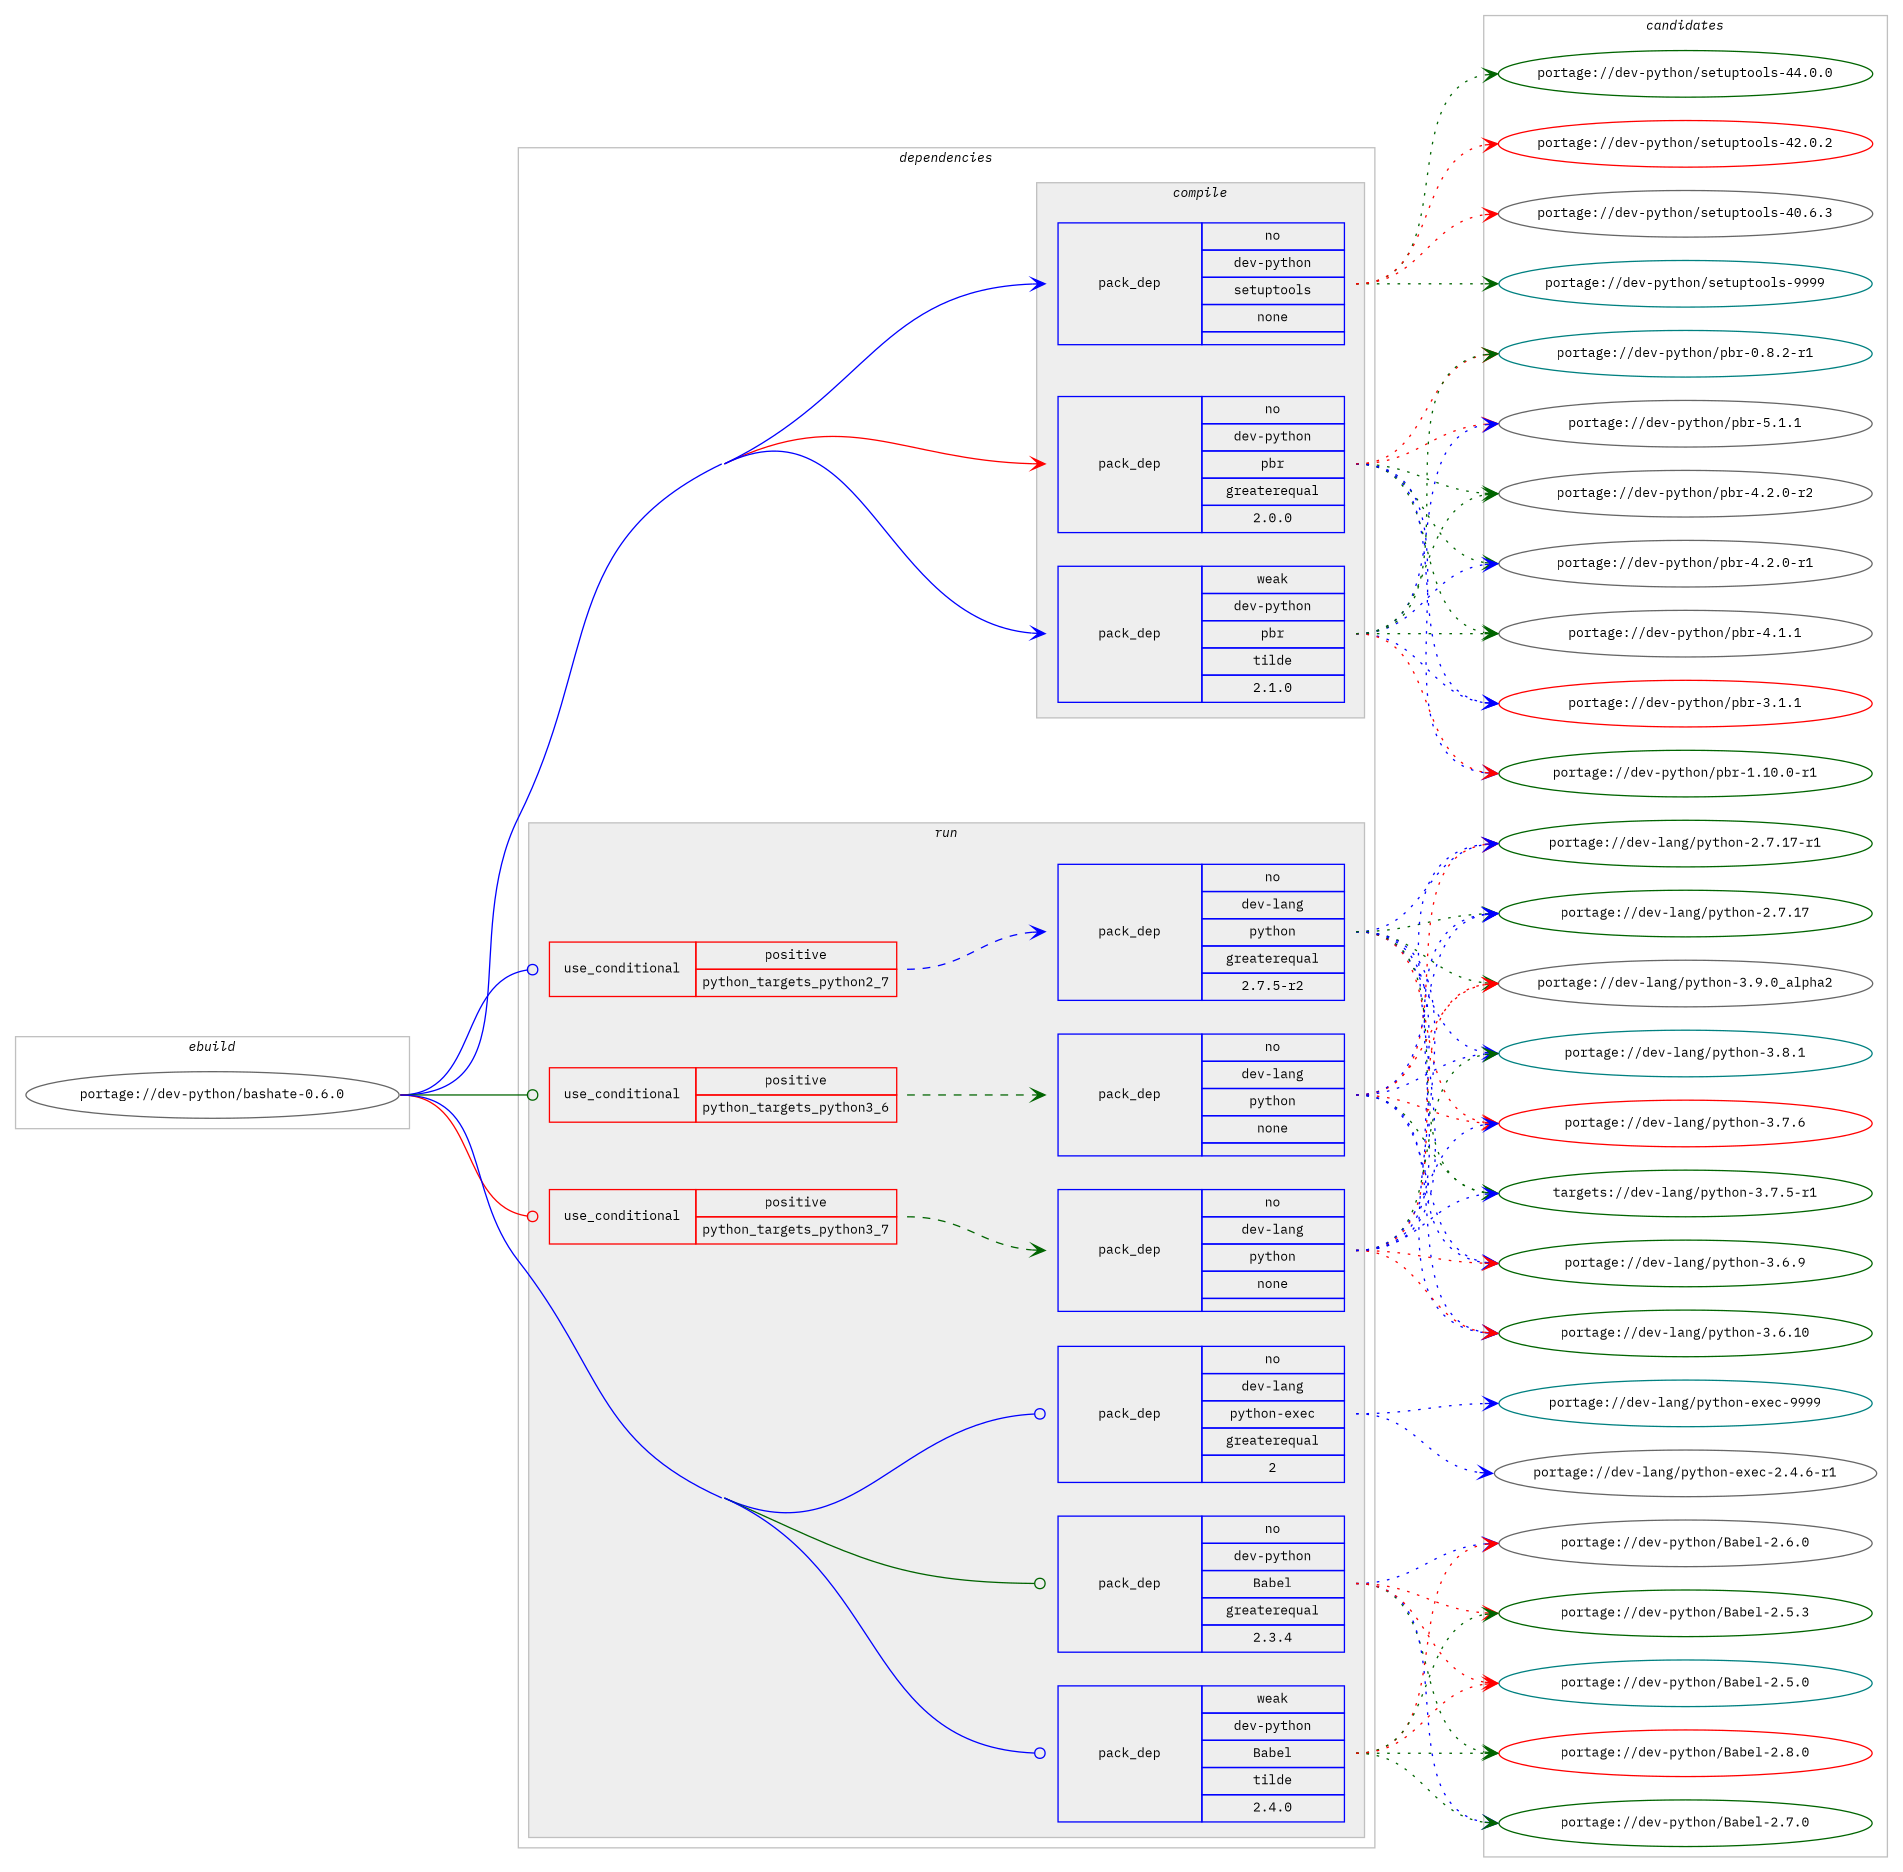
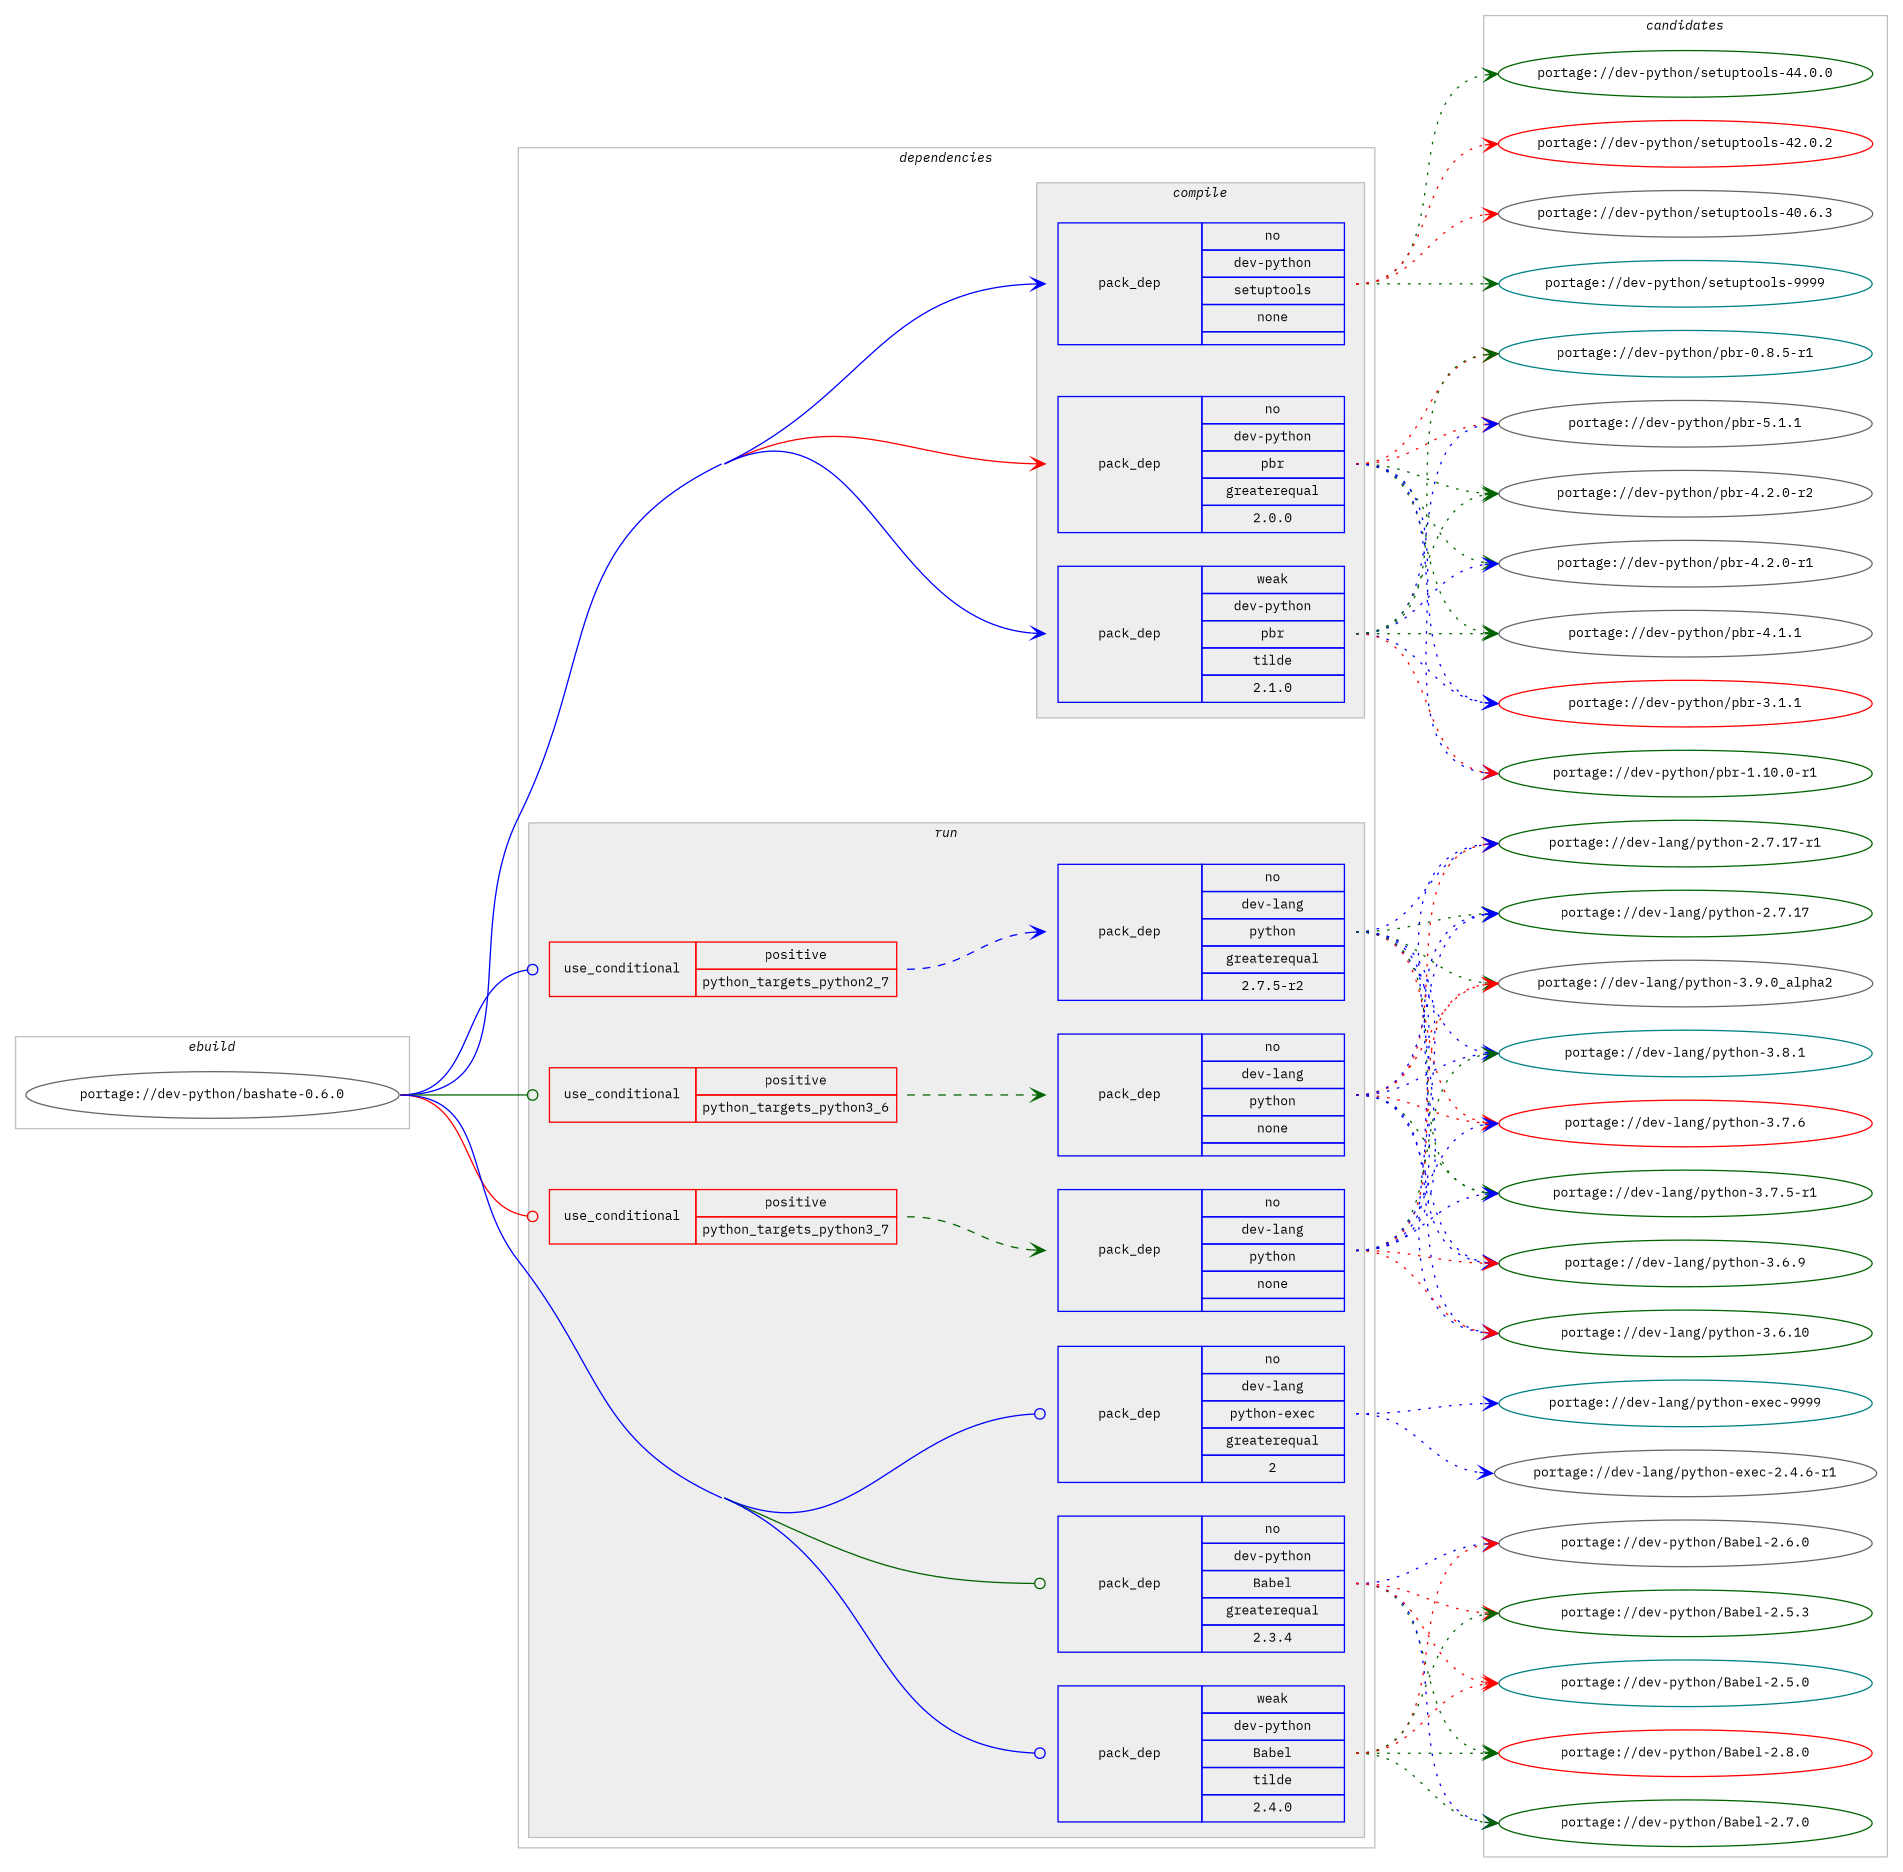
node "portage://dev-python/pbr-0.8.2-r1": label "portage://dev-python/pbr-0.8.2-r1" -> "portage://dev-python/pbr-0.8.5-r1"
node "targets://dev-lang/python-3.7.5-r1": label "targets://dev-lang/python-3.7.5-r1" -> "portage://dev-lang/python-3.7.5-r1"
